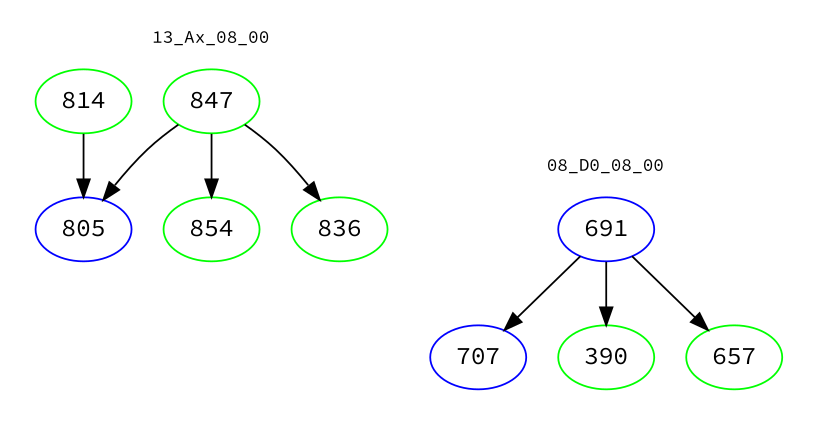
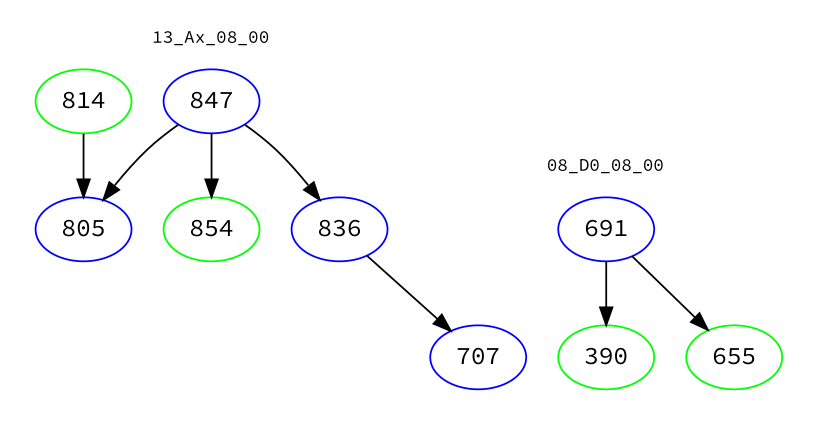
node "847": color green -> blue
node "836": color green -> blue
edge "691" -> "707": now "836" -> "707"
node "657": label "657" -> "655"
